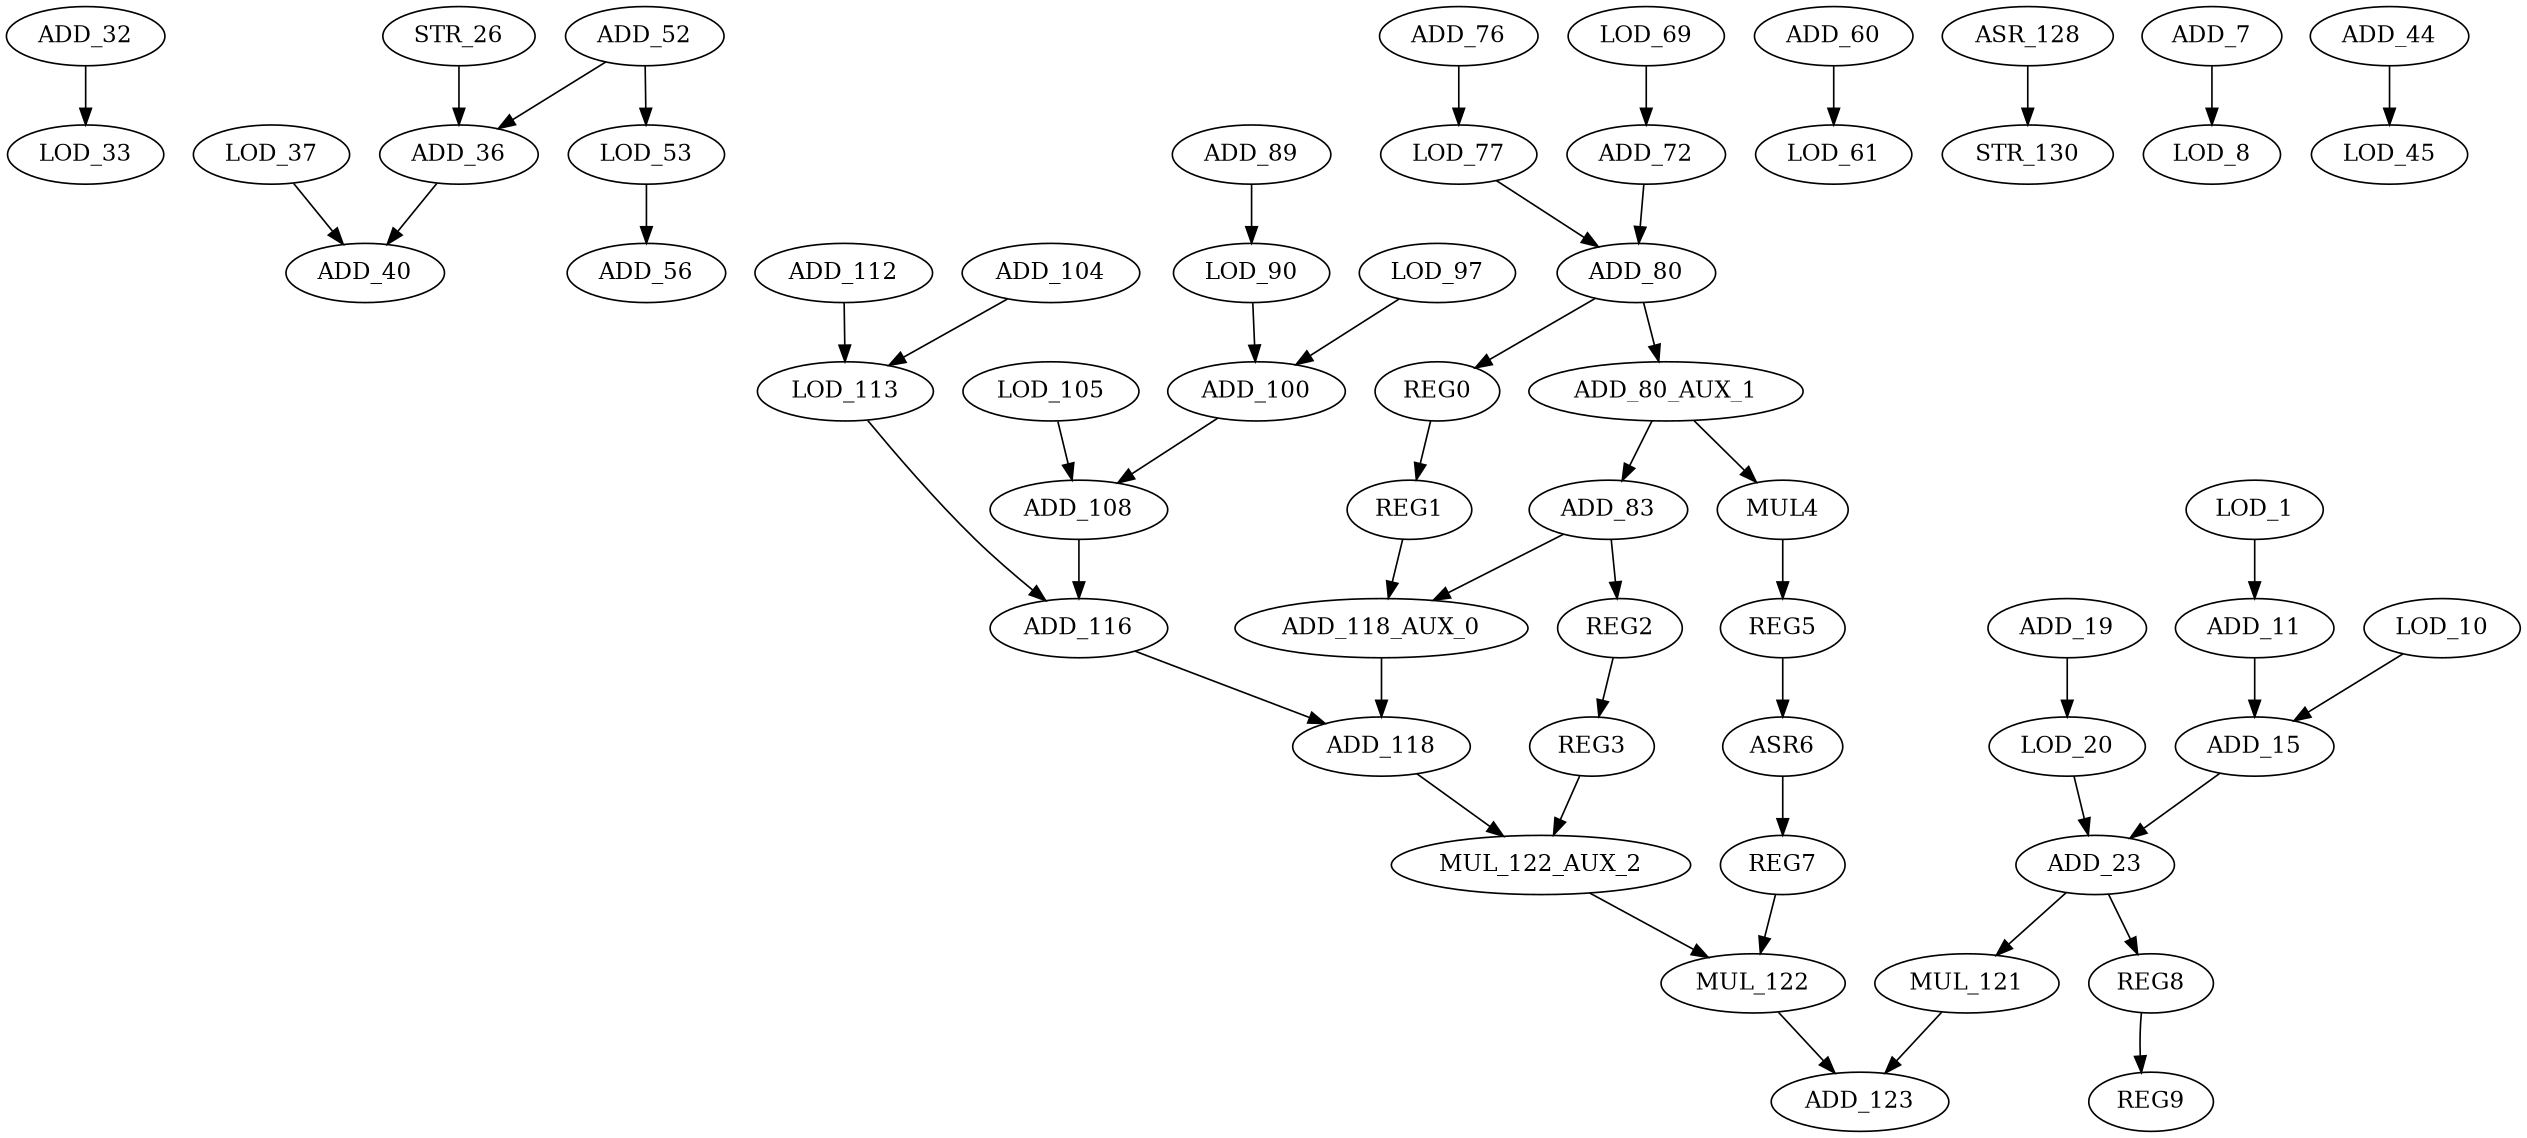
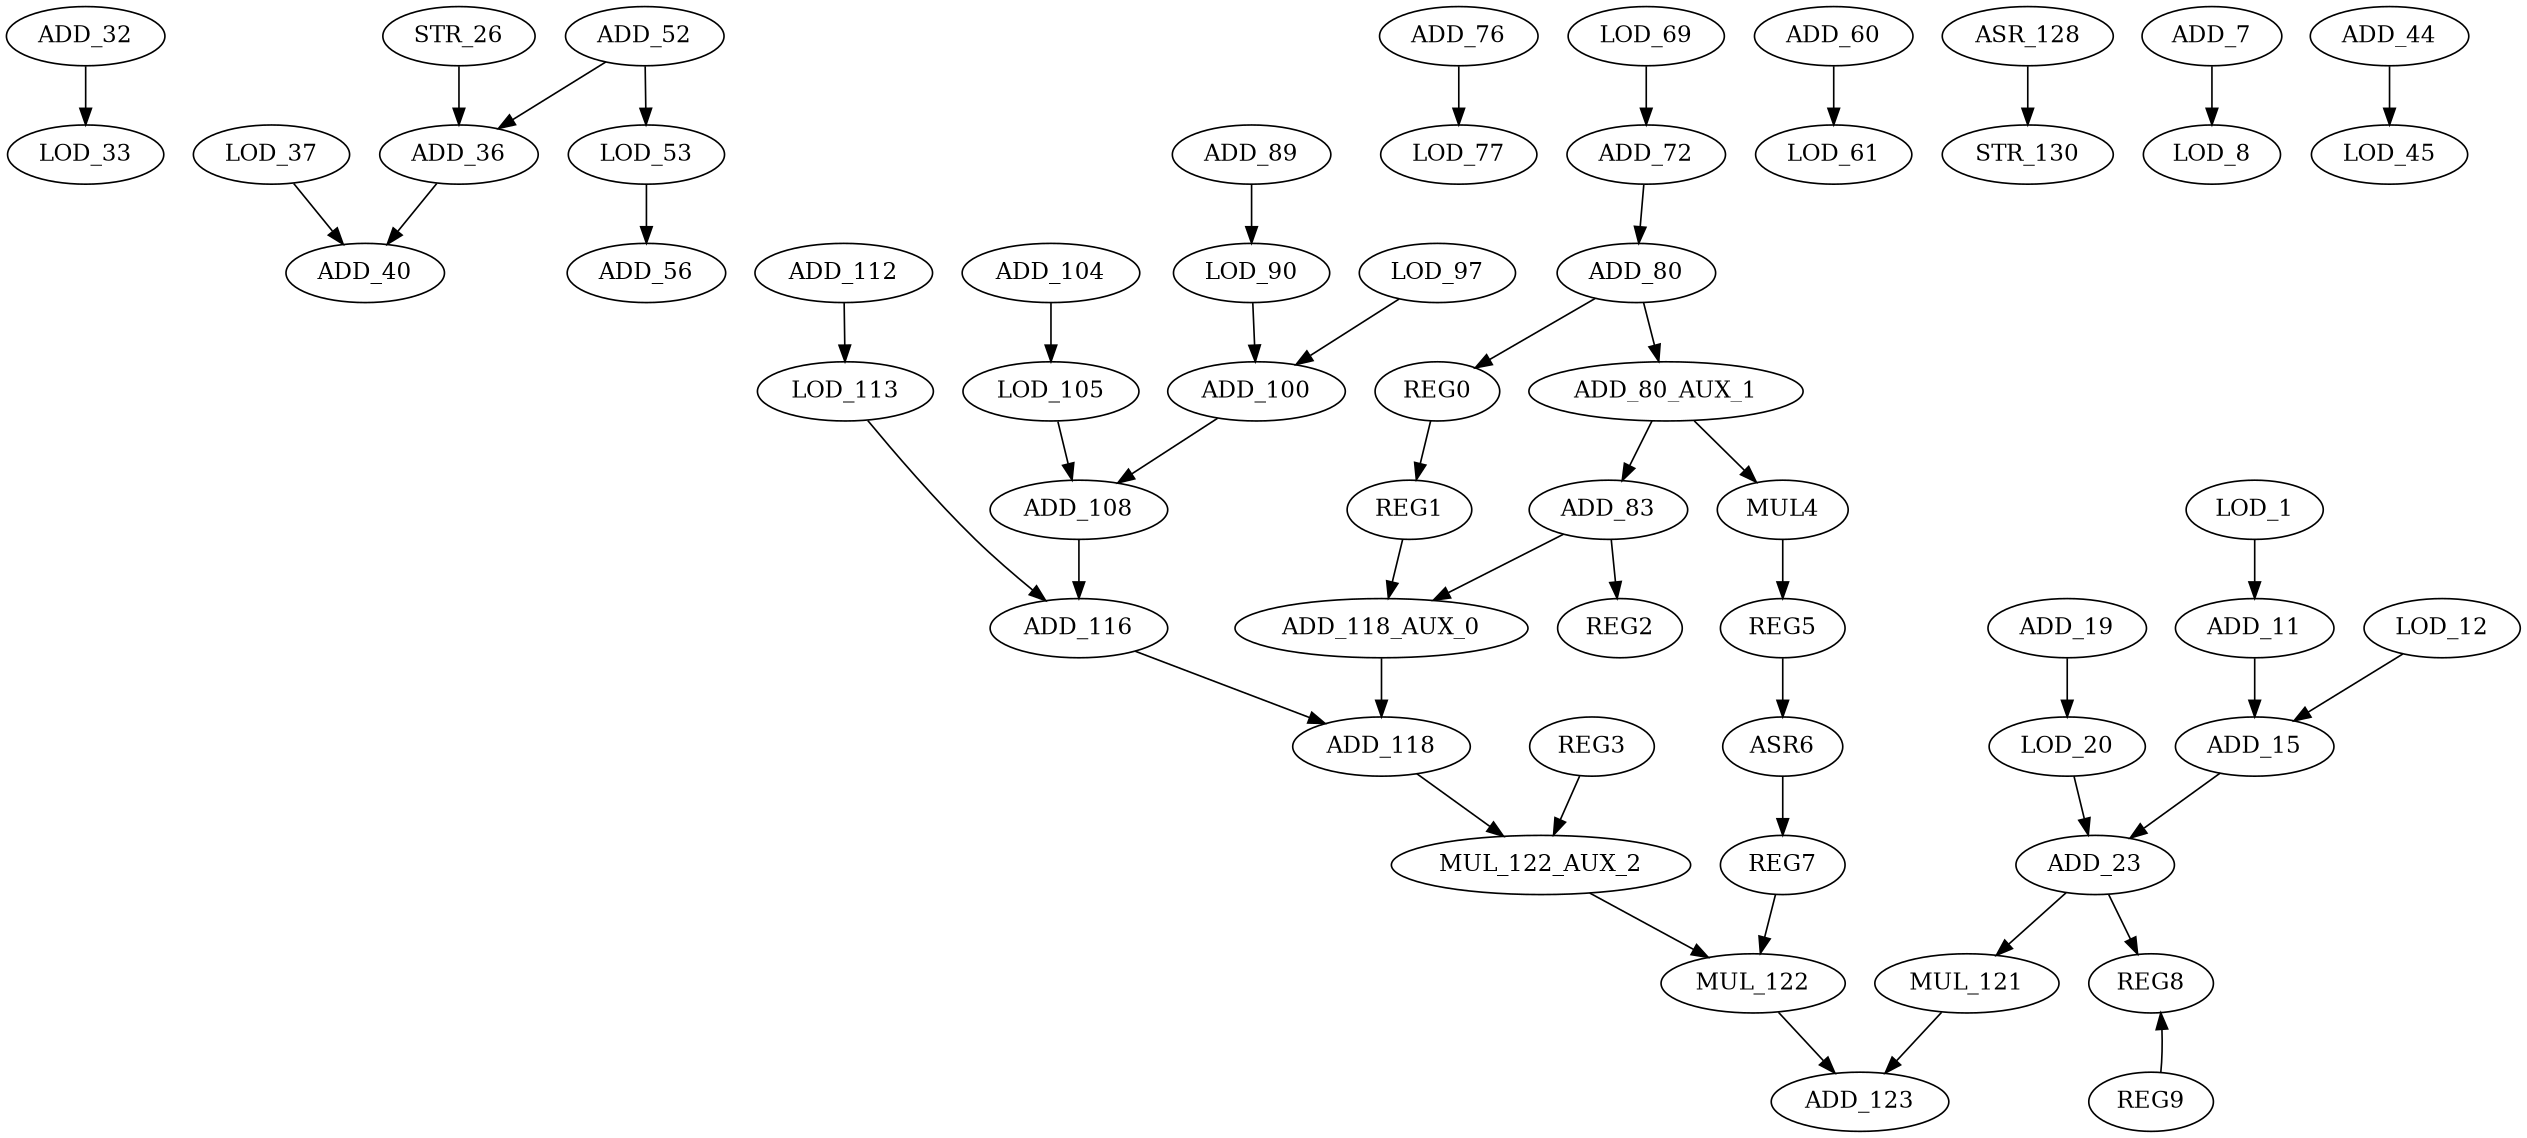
edge "LOD_77" -> "ADD_80": removed
edge "ADD_104" -> "LOD_113": now "ADD_104" -> "LOD_105"
node "LOD_10": label "LOD_10" -> "LOD_12"
edge "REG2" -> "REG3": removed
edge "REG8" -> "REG9": reversed
